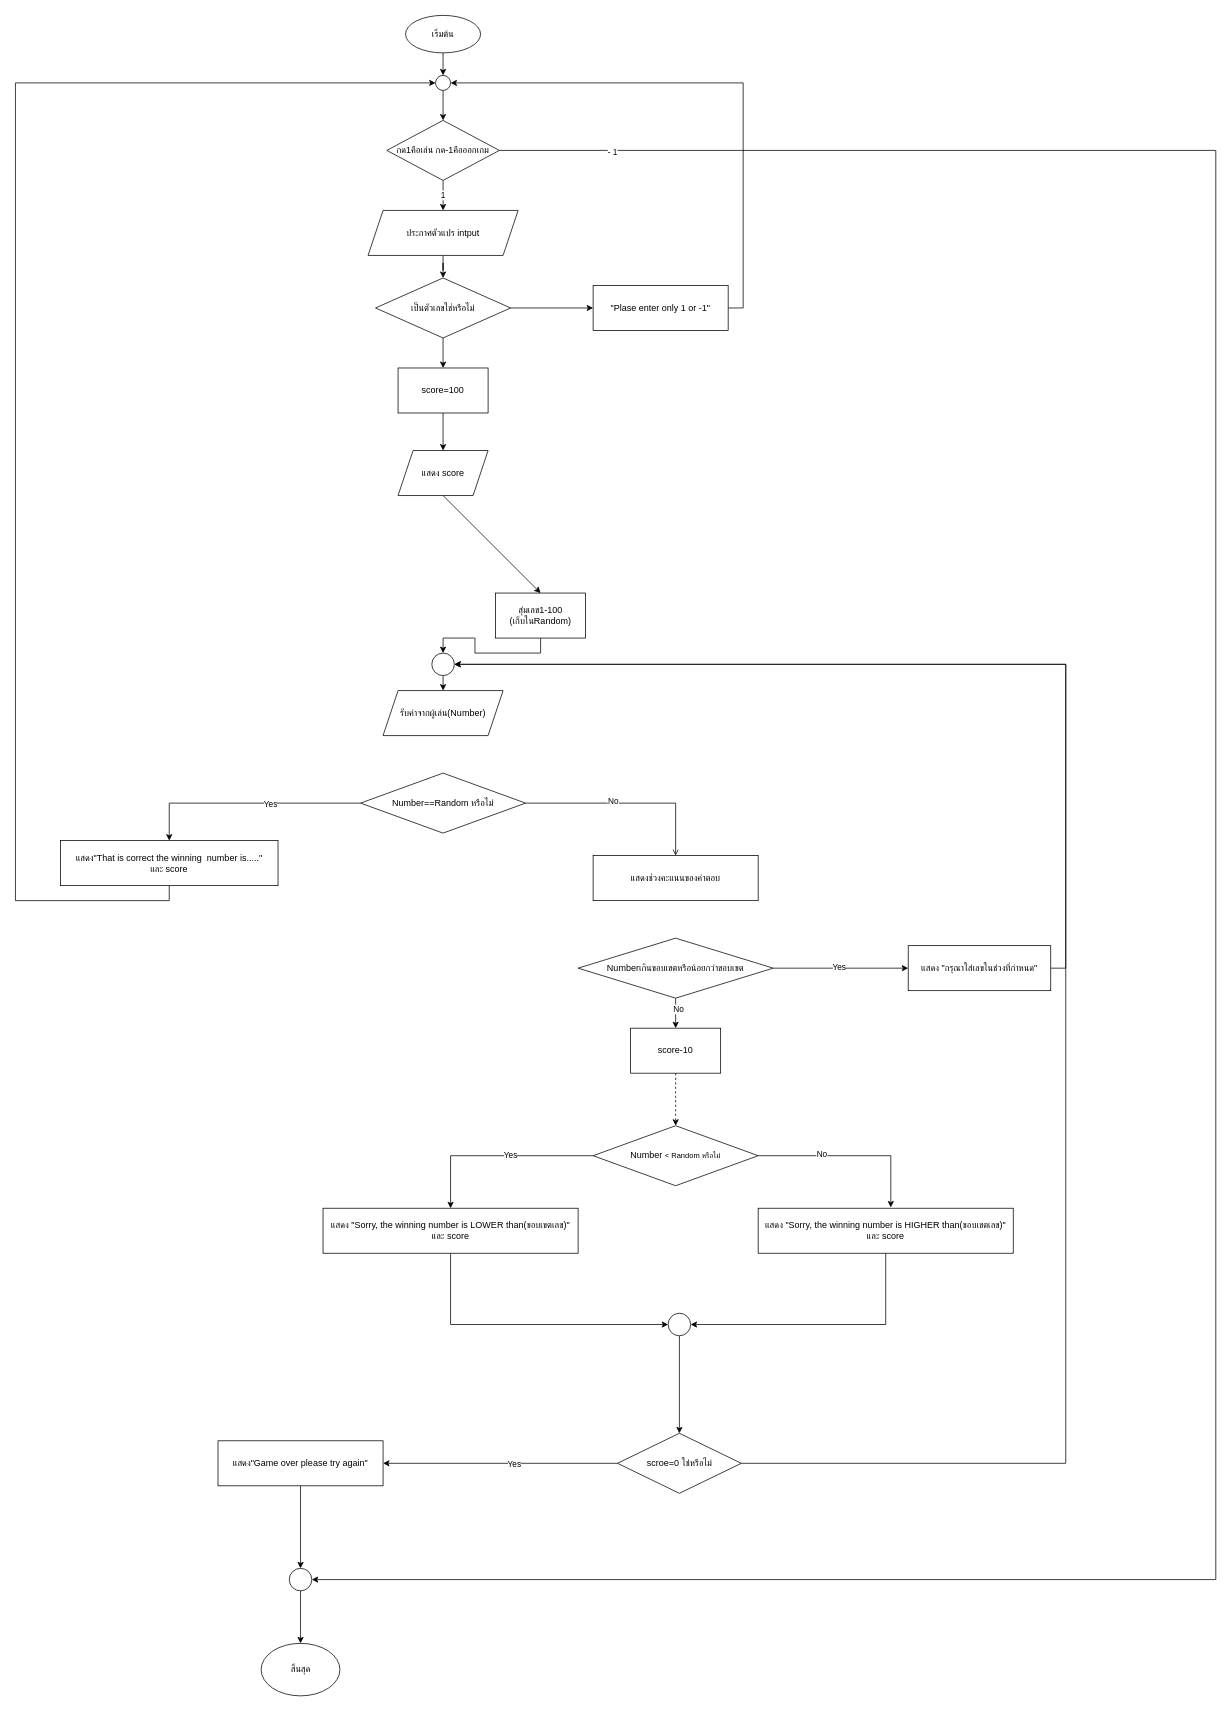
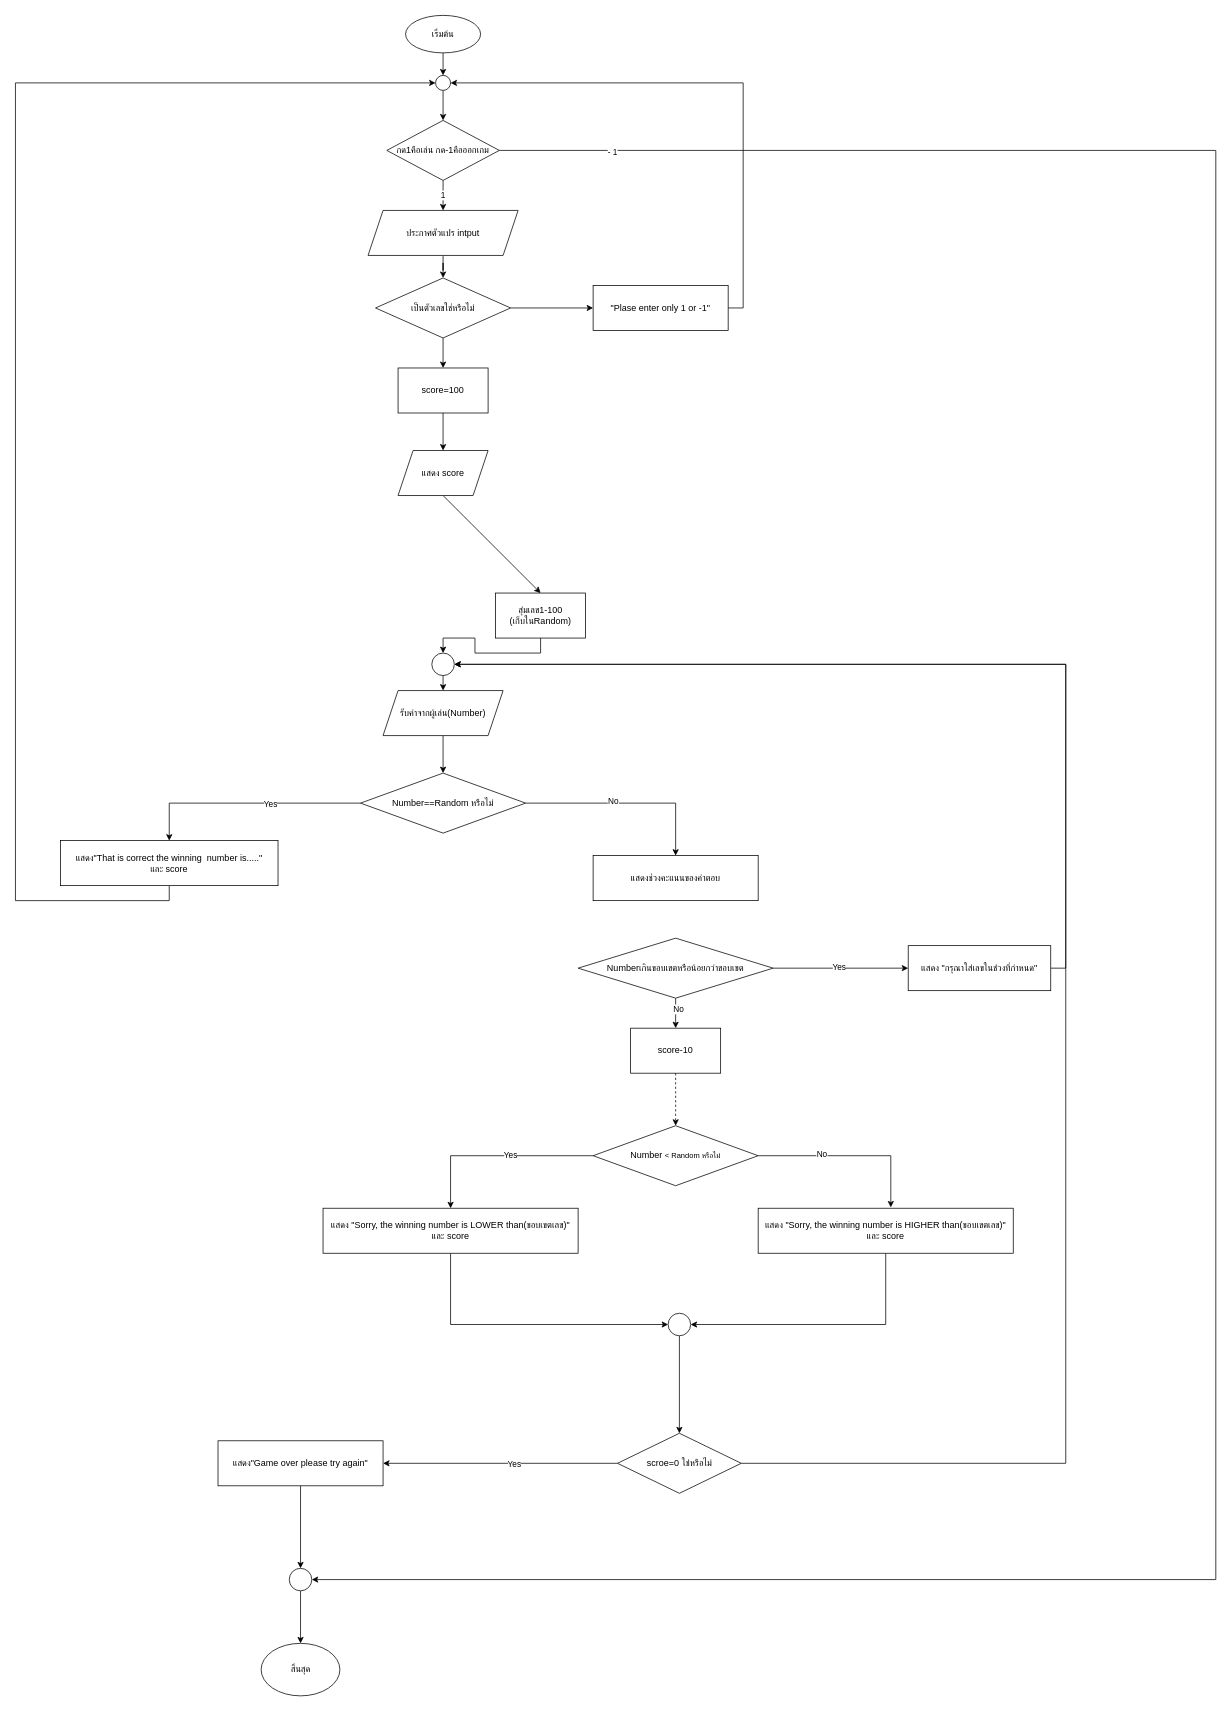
edge "รับค่าจากผู้เล่น(Number)" -> "Number==Random หรือไม่": added
edge "Number==Random หรือไม่" -> "แสดงช่วงคะแนนของคำตอบ": arrowhead open -> classic
